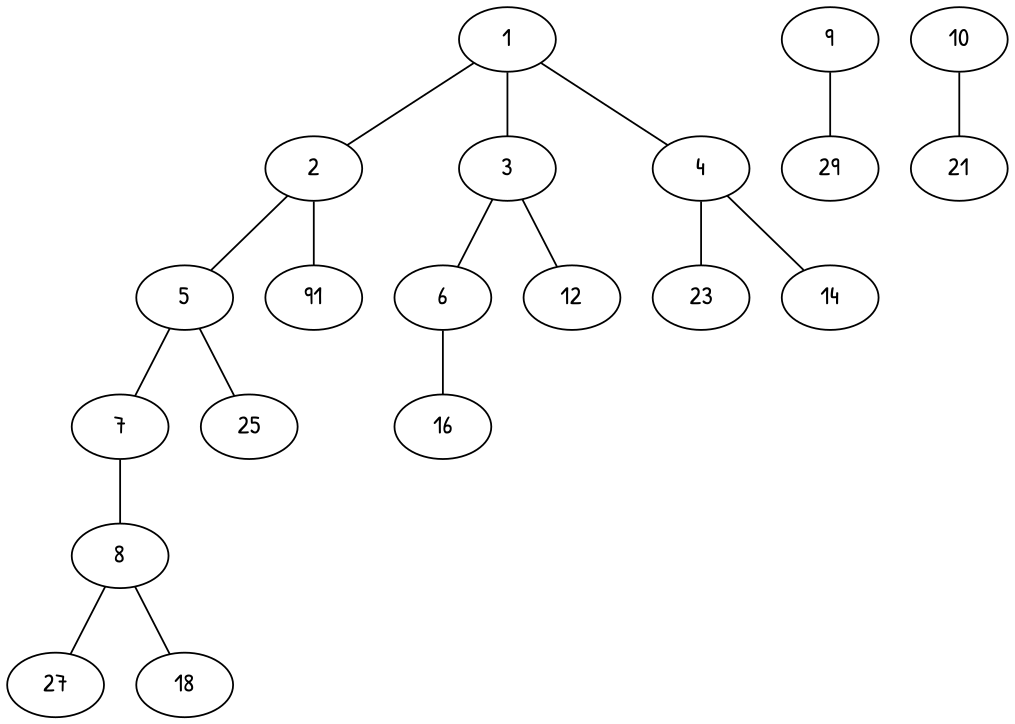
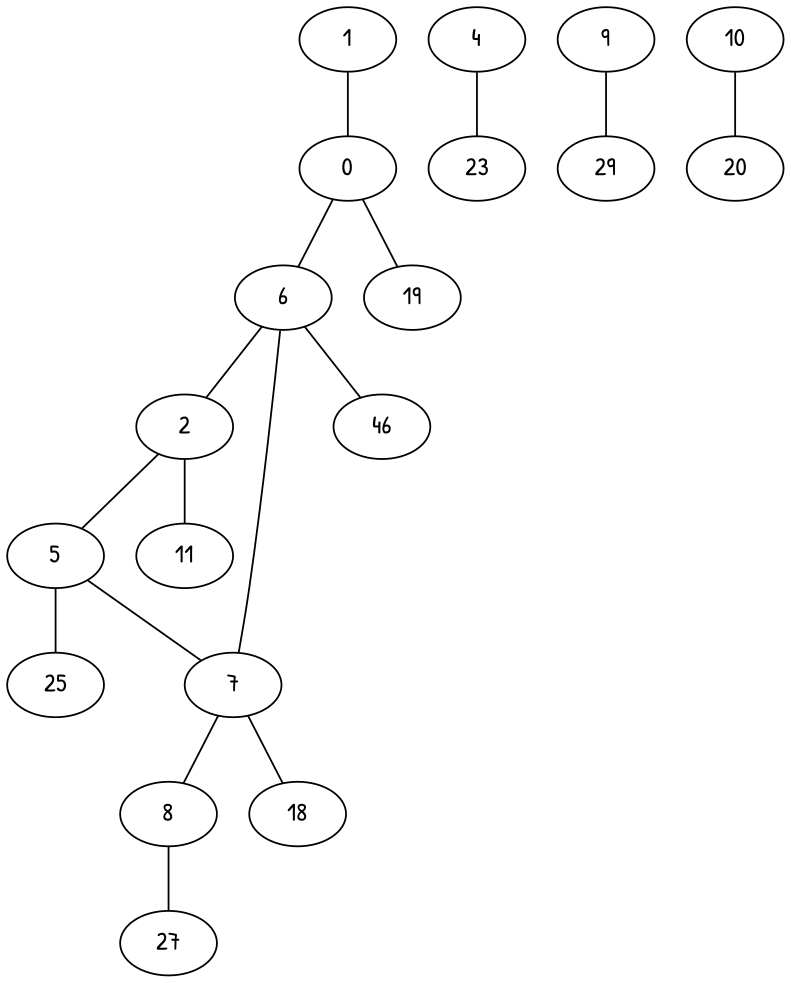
edge "1" -- "2": now "6" -- "2"
edge "1" -- "4": removed
node "3": label "3" -> "0"
node "21": label "21" -> "20"
node "91": label "91" -> "11"
node "12": label "12" -> "19"
node "14": removed
node "16": label "16" -> "46"
edge "6" -- "7": added
edge "8" -- "18": now "7" -- "18"
